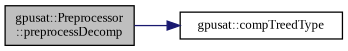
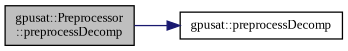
node "gpusat::compTreedType": label "gpusat::compTreedType" -> "gpusat::preprocessDecomp"
